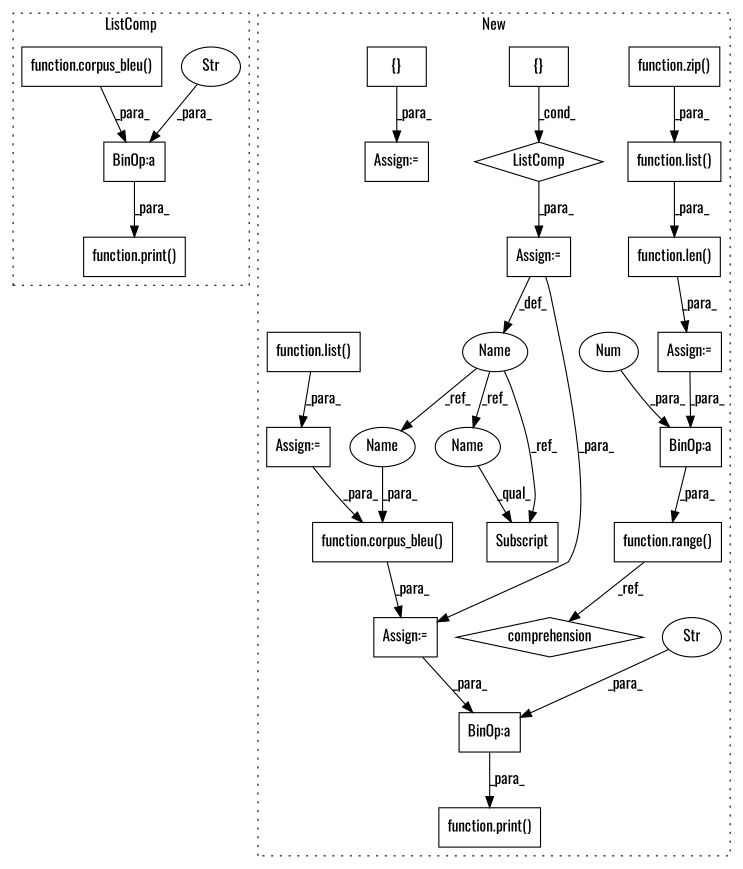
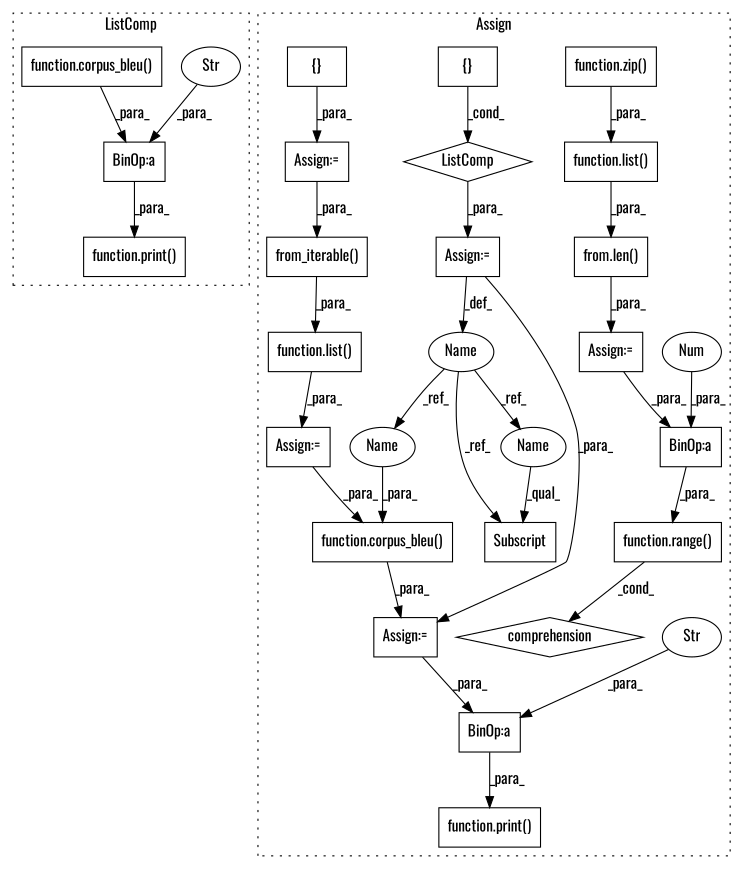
cluster "New": label "New" -> "Assign"
node "from_iterable()": added
node "function.len()": label "function.len()" -> "from.len()"
edge "function.range()" -> "comprehension": label "_ref_" -> "_cond_"
